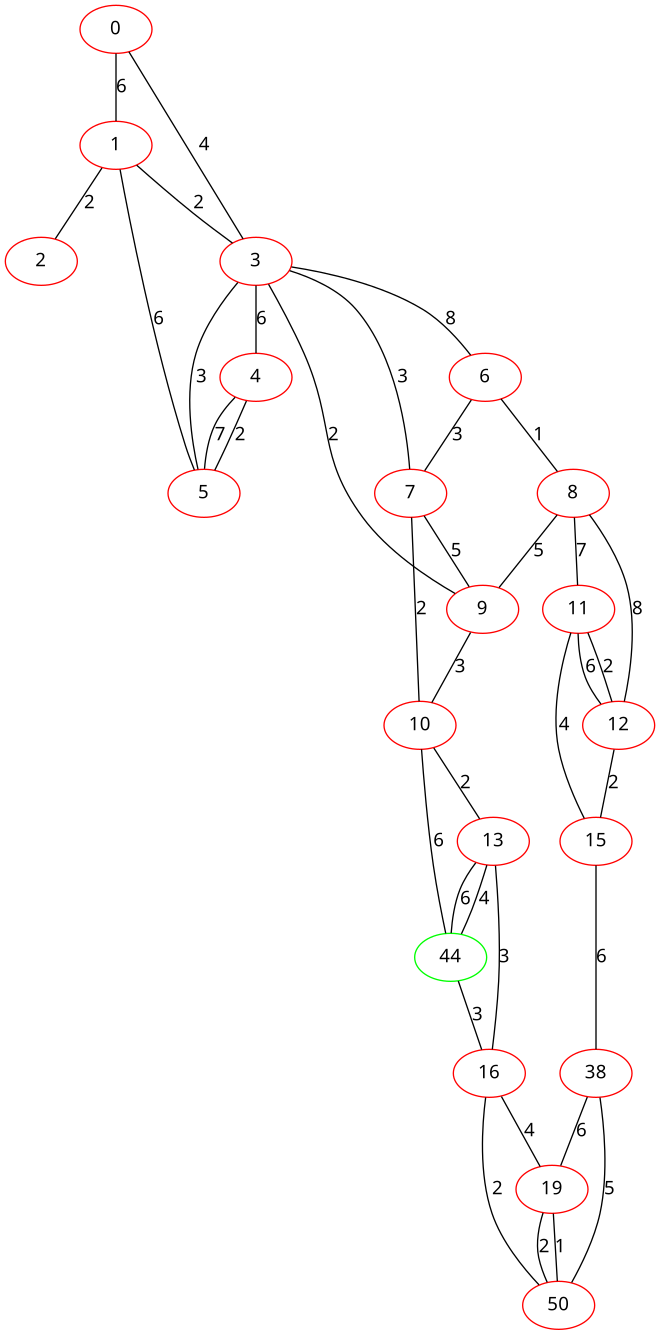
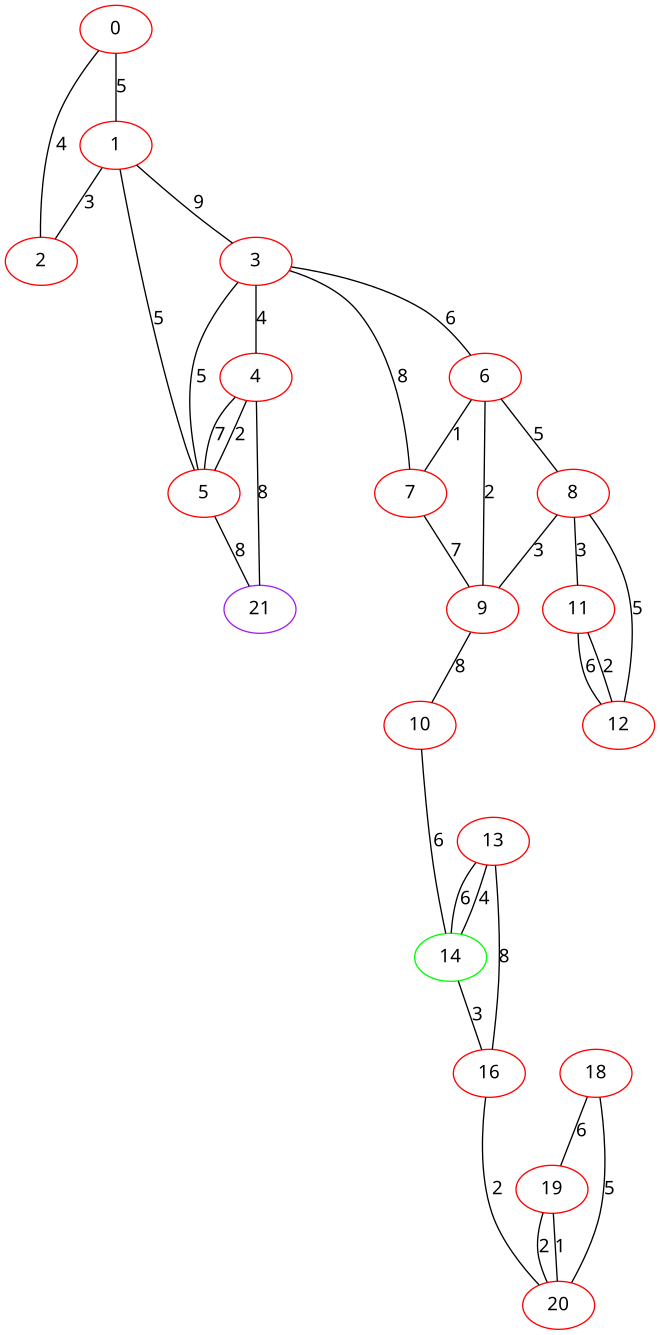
edge "0" -- "1": label "6" -> "5"
edge "0" -- "3": now "0" -- "2"
edge "1" -- "2": label "2" -> "3"
edge "1" -- "3": label "2" -> "9"
edge "1" -- "5": label "6" -> "5"
edge "3" -- "4": label "6" -> "4"
edge "3" -- "6": label "8" -> "6"
edge "3" -- "5": label "3" -> "5"
edge "3" -- "7": label "3" -> "8"
edge "6" -- "7": label "3" -> "1"
edge "6" -- "8": label "1" -> "5"
edge "3" -- "9": now "6" -- "9"
edge "7" -- "9": label "5" -> "7"
edge "8" -- "9": label "5" -> "3"
edge "8" -- "11": label "7" -> "3"
node "21": added
edge "7" -- "10": removed, label "2"
edge "8" -- "12": label "8" -> "5"
edge "9" -- "10": label "3" -> "8"
edge "10" -- "13": removed, label "2"
node "15": removed
node "44": label "44" -> "14"
edge "13" -- "16": label "3" -> "8"
node "38": label "38" -> "18"
edge "16" -- "19": removed, label "4"
node "50": label "50" -> "20"
